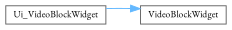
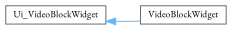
edge "Ui_VideoBlockWidget" -> "VideoBlockWidget": reversed
